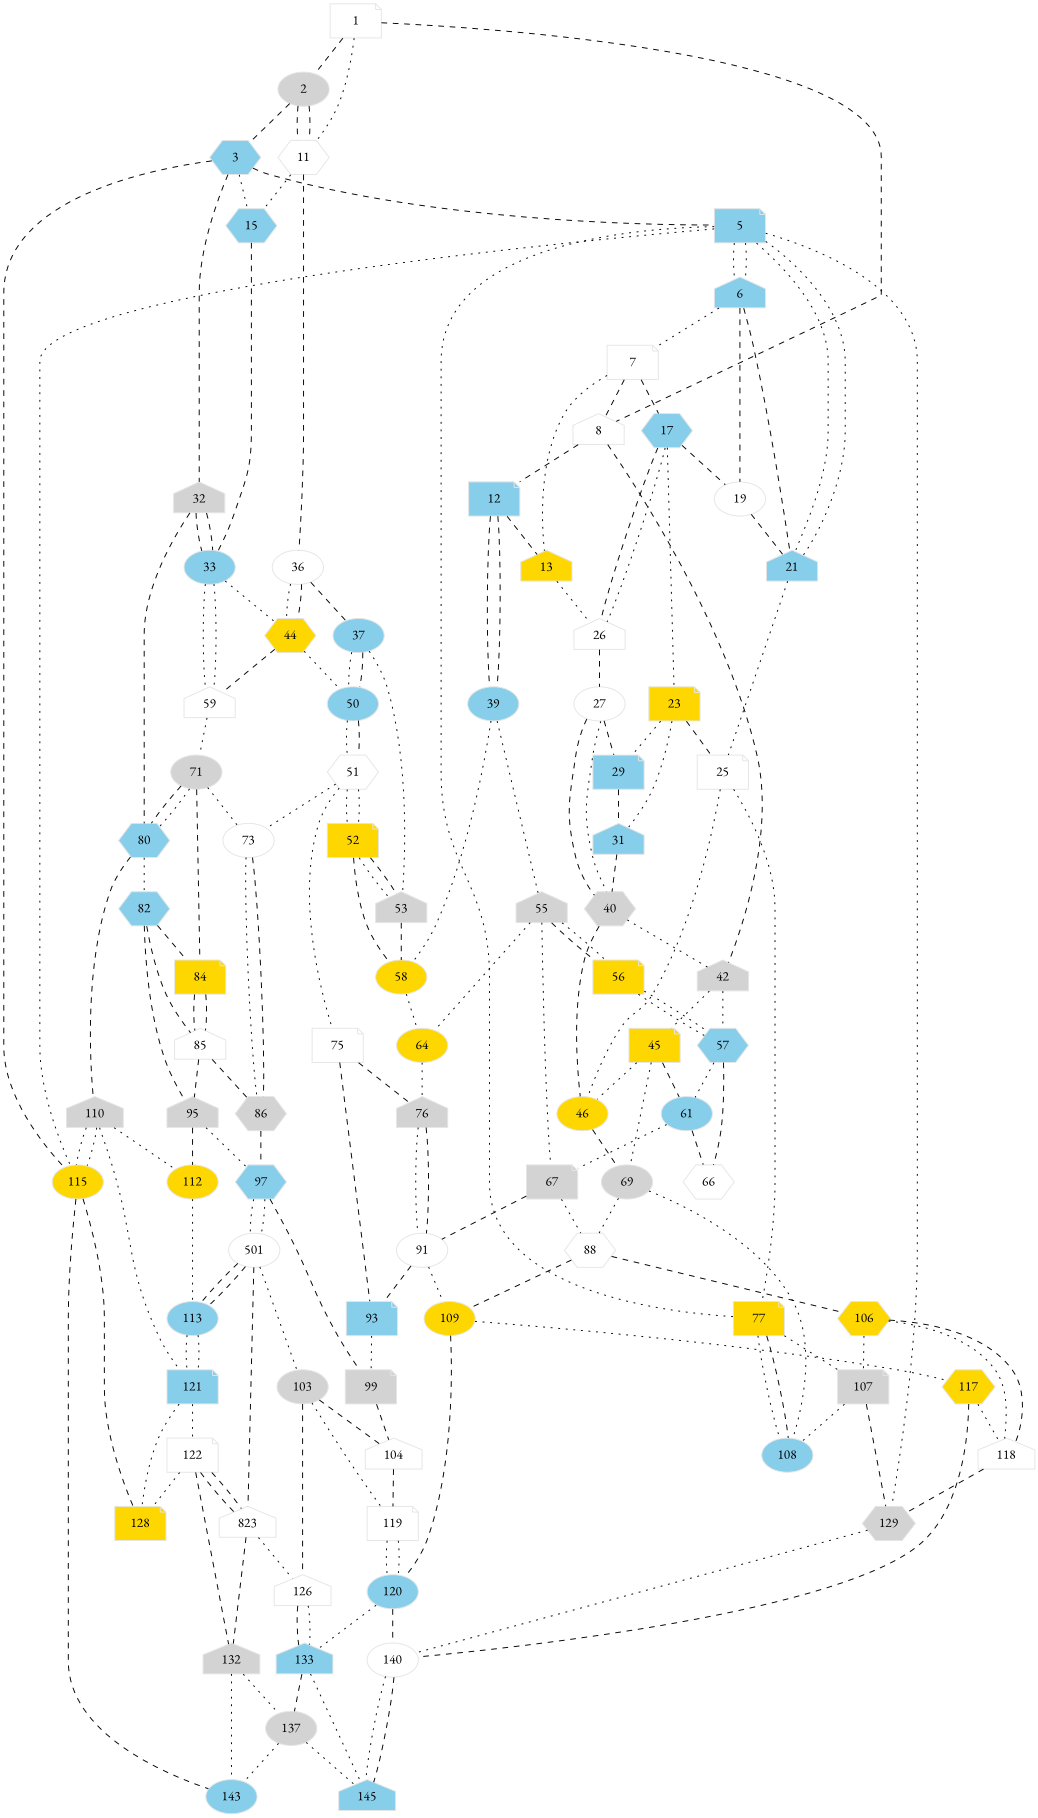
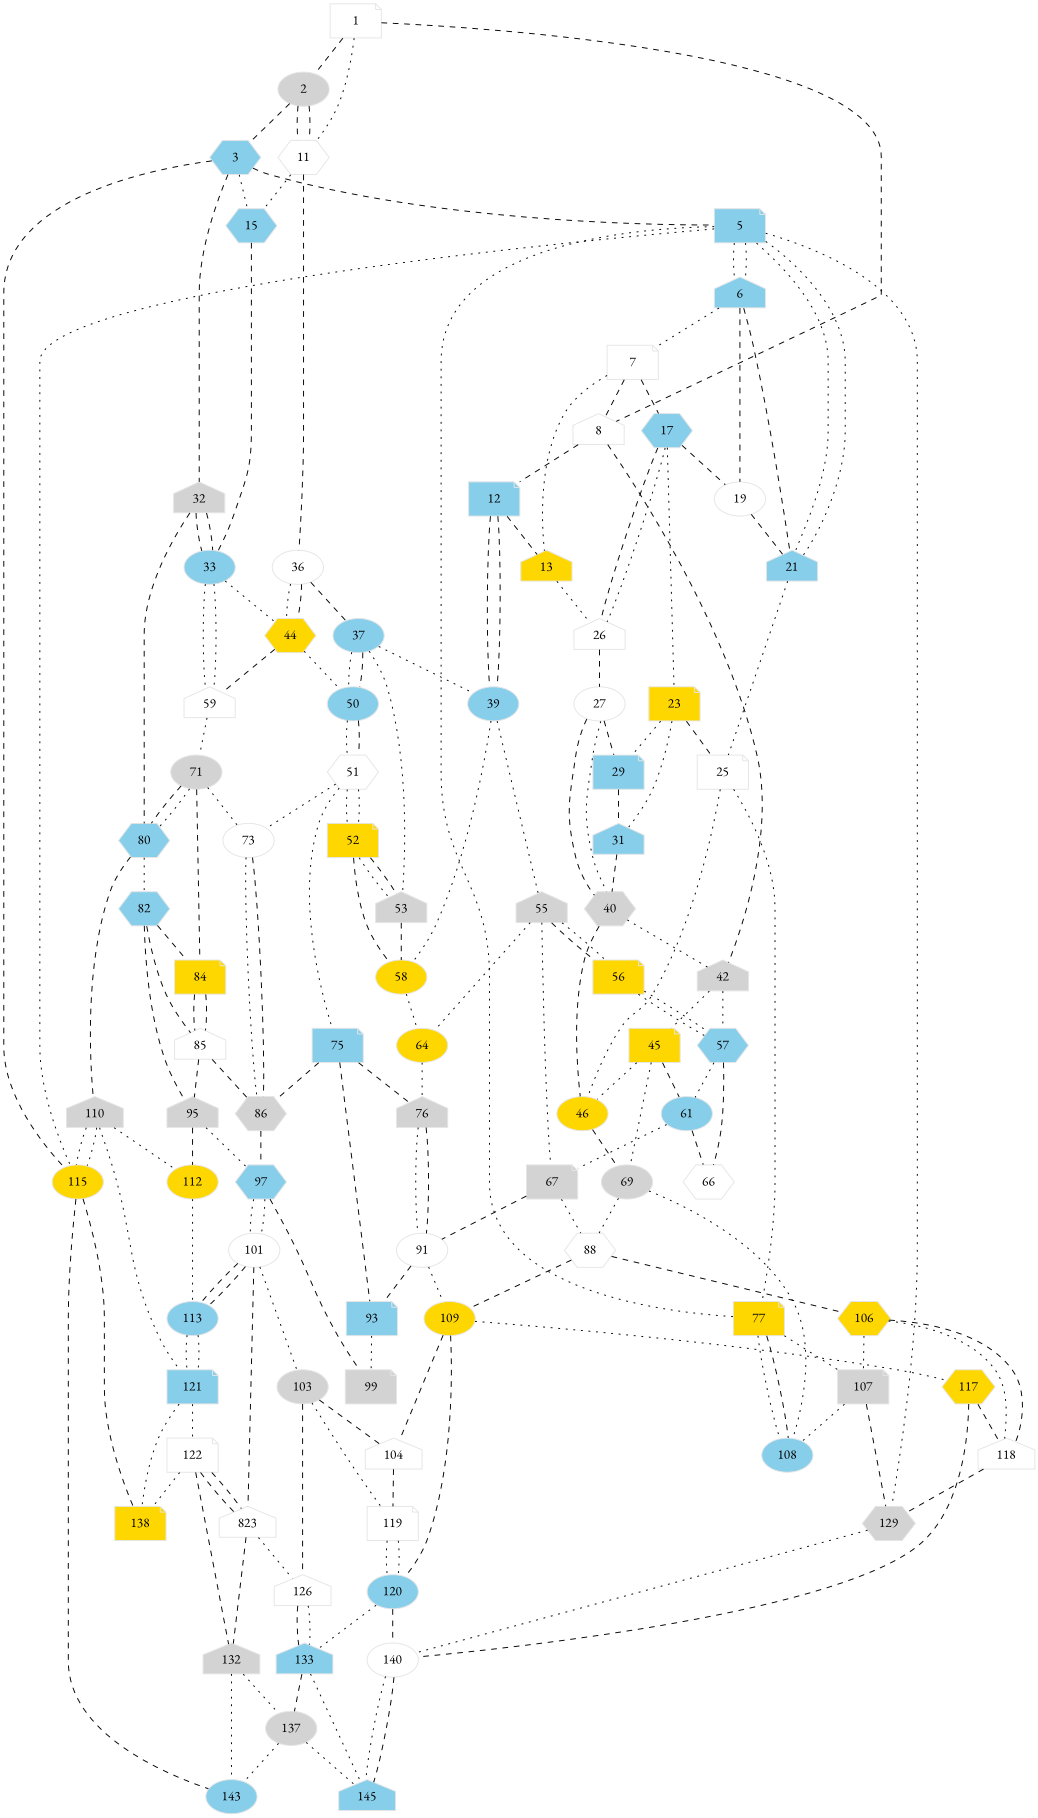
edge "37" -- "39": added
node "75": fillcolor white -> skyblue
edge "75" -- "86": added
node "501": label "501" -> "101"
edge "99" -- "104": now "109" -- "104"
edge "117" -- "118": style dotted -> dashed
node "128": label "128" -> "138"
